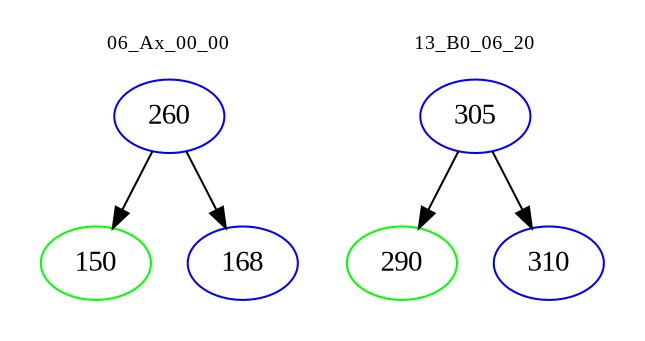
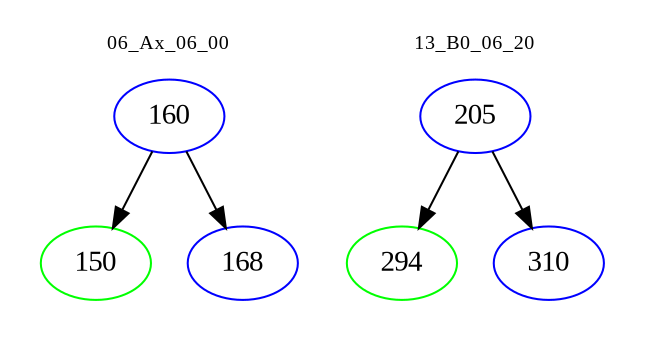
cluster "06_Ax_00_00": label "06_Ax_00_00" -> "06_Ax_06_00"
node "260": label "260" -> "160"
node "305": label "305" -> "205"
node "290": label "290" -> "294"
